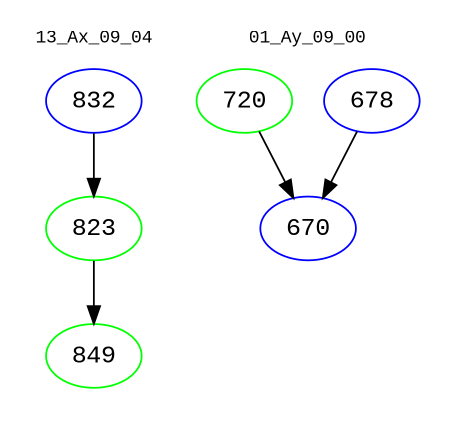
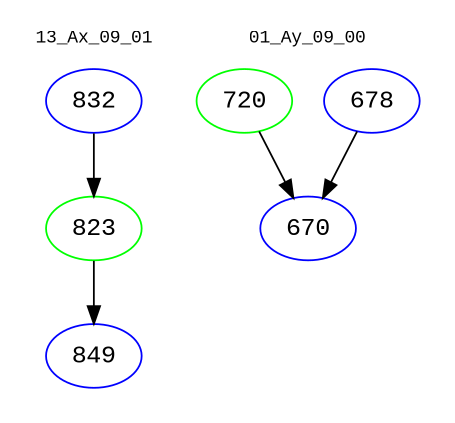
cluster "13_Ax_09_04": label "13_Ax_09_04" -> "13_Ax_09_01"
node "849": color green -> blue
